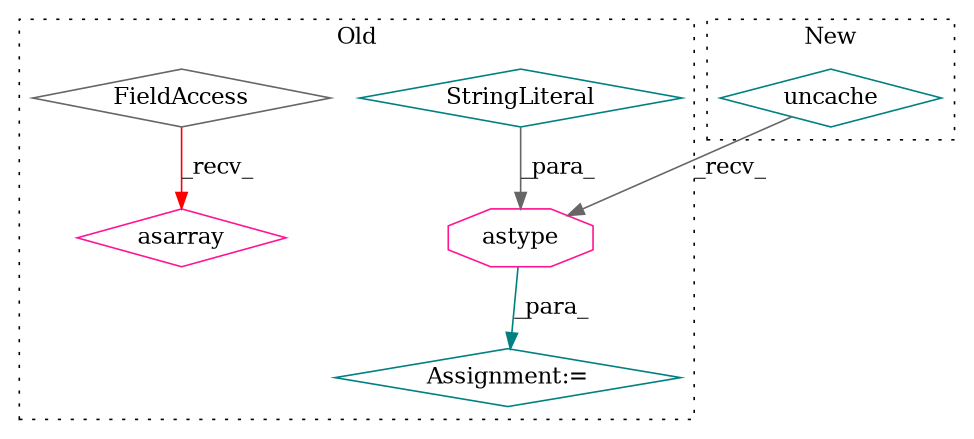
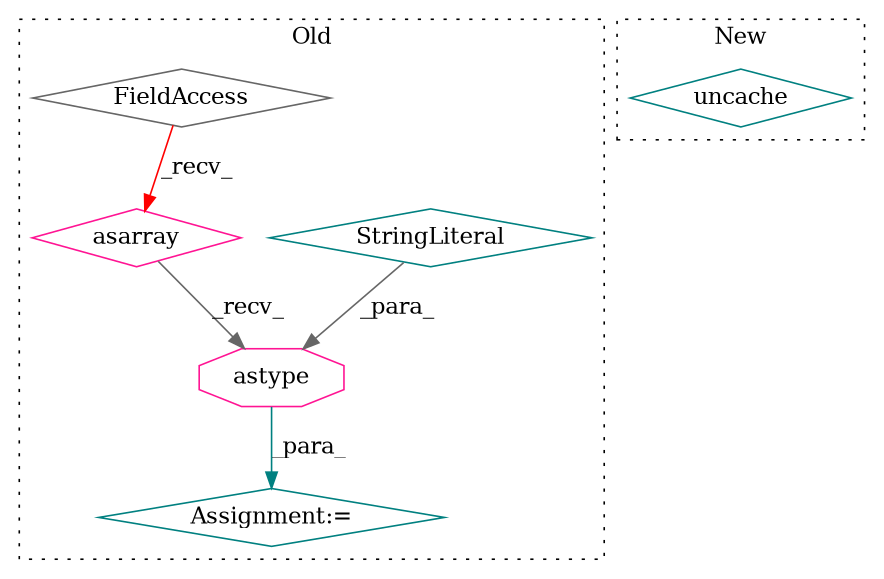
edge "uncache" -> "astype": now "asarray" -> "astype"
